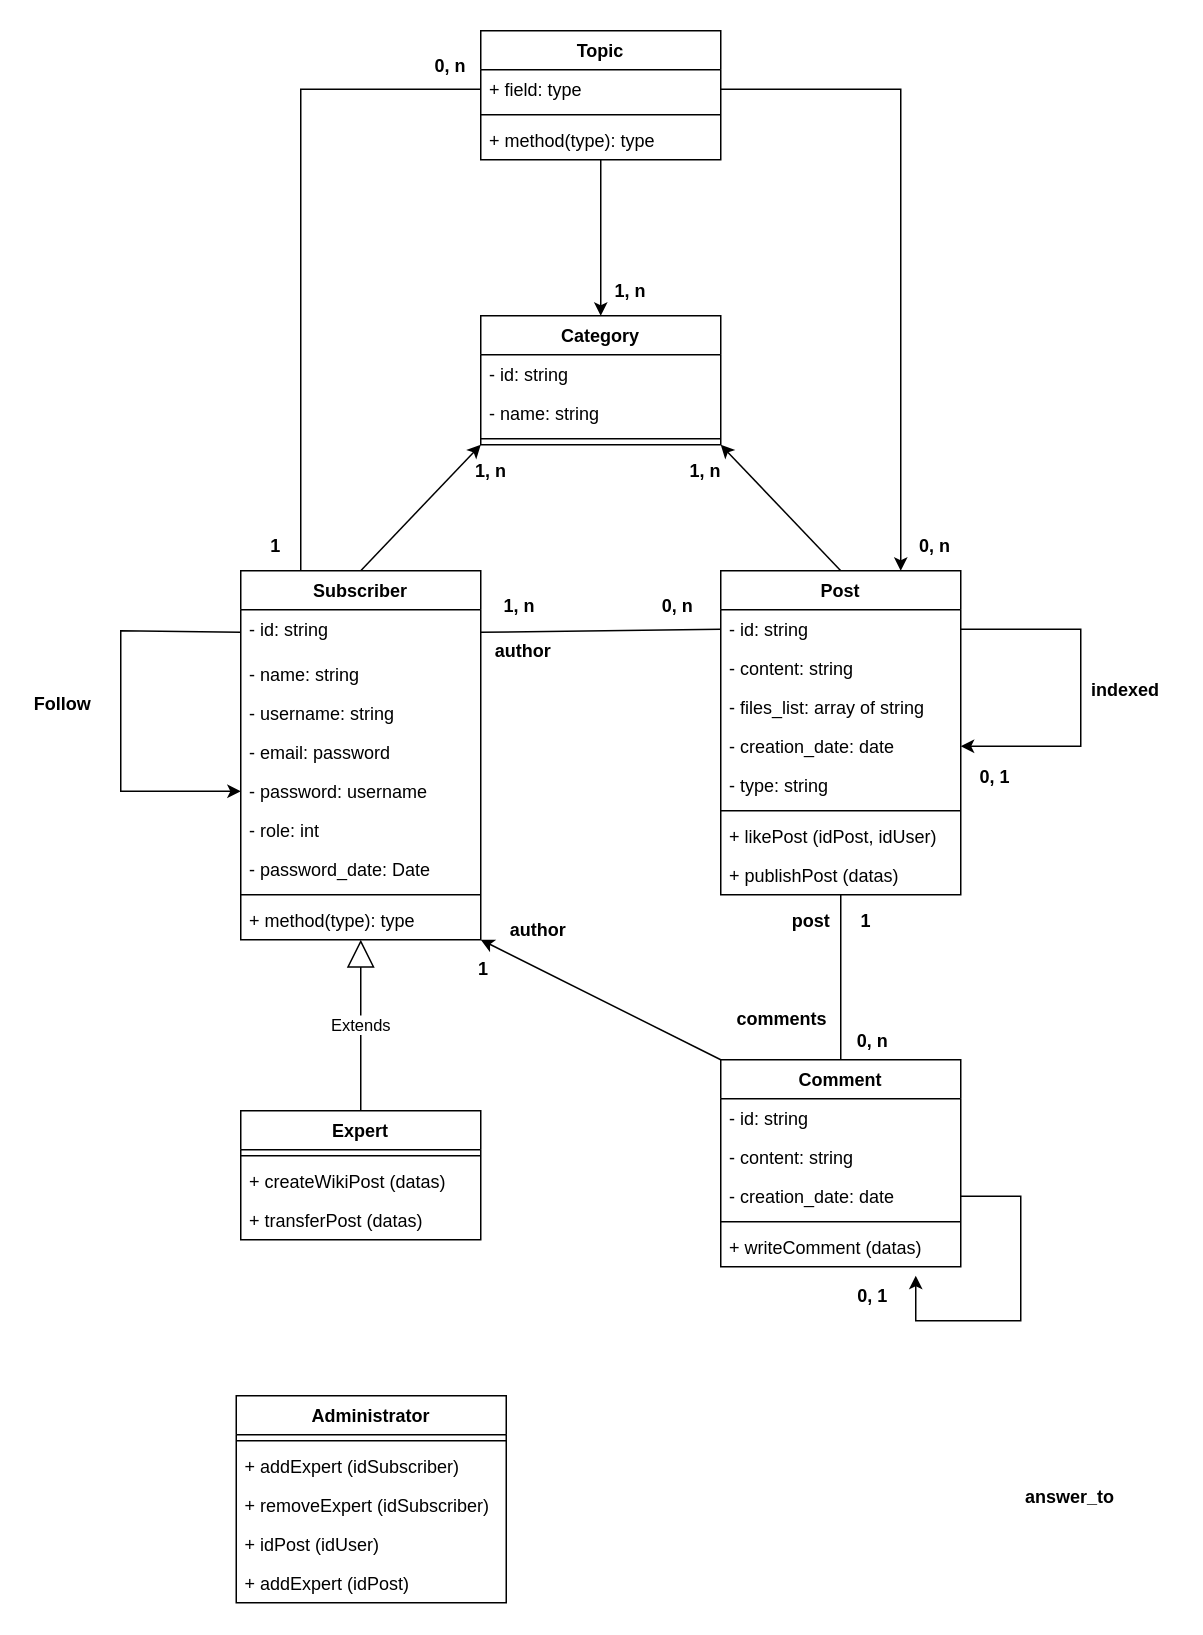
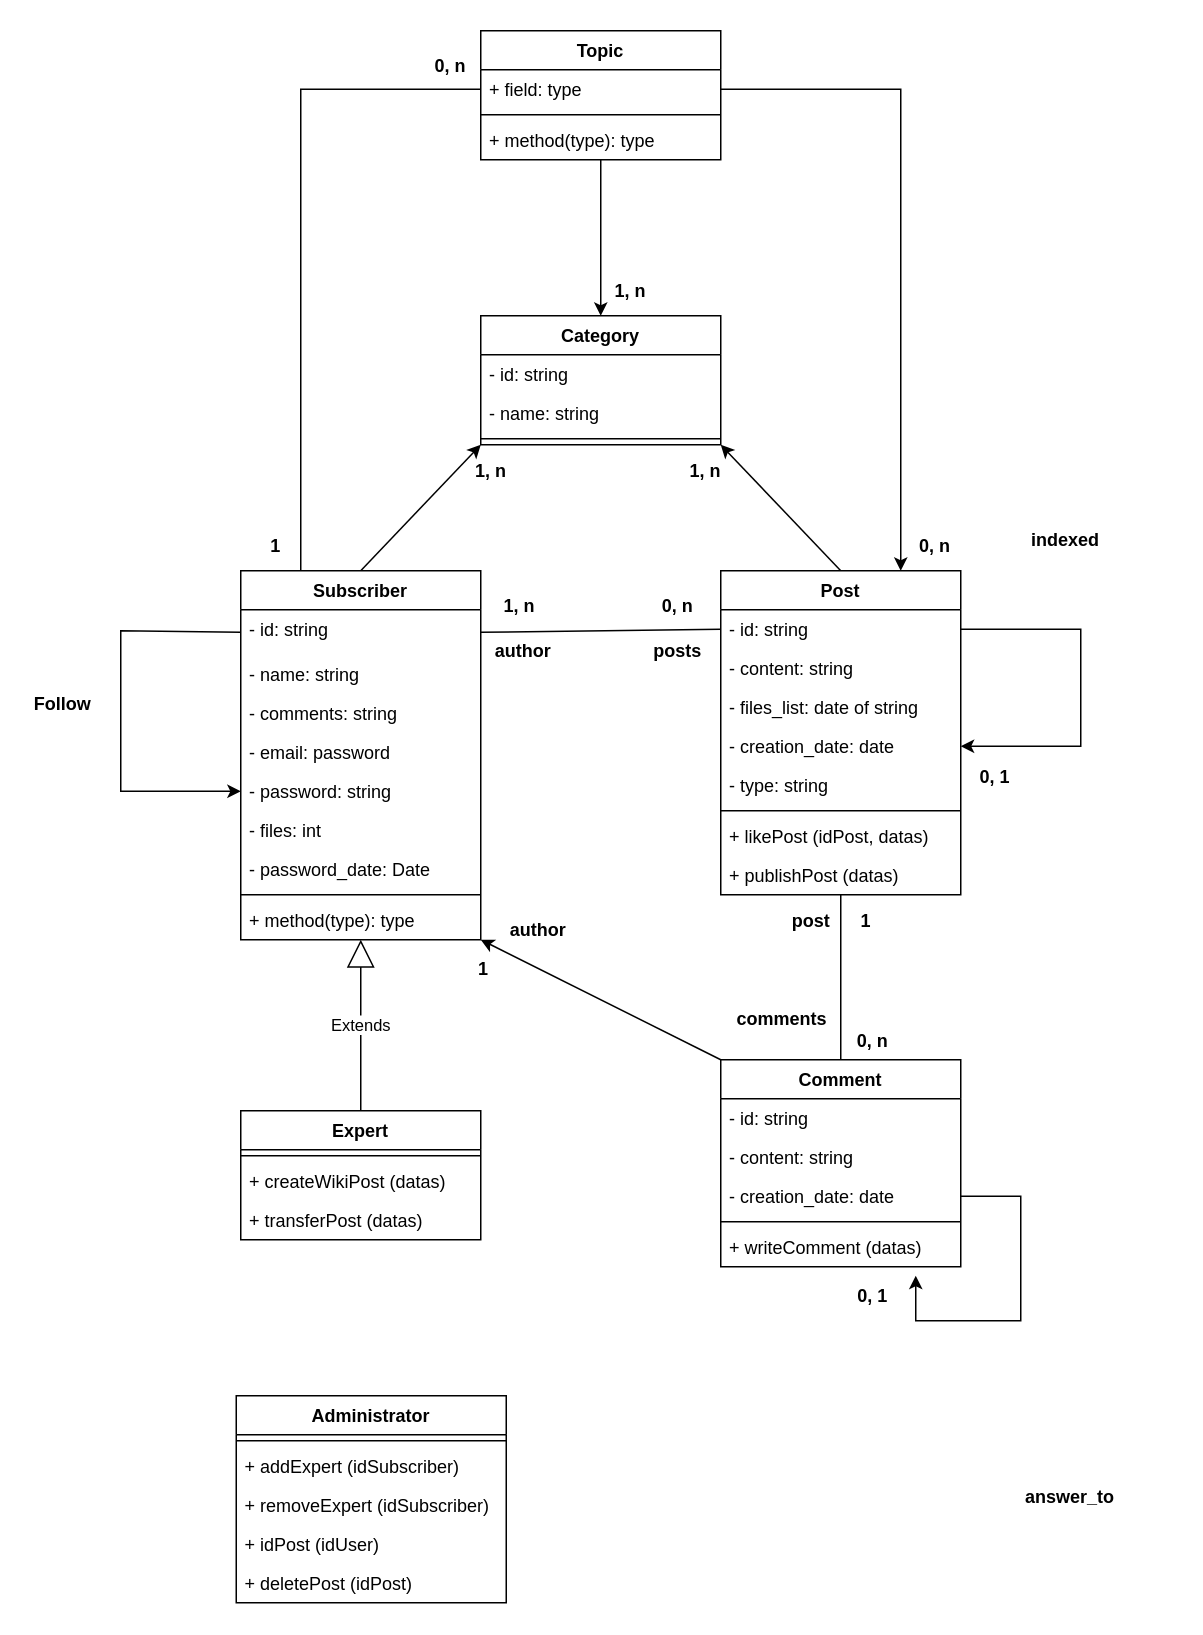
node "posts": added
node "indexed": moved (1126, 689) -> (1066, 539)
node "- files_list: array of string": label "- files_list: array of string" -> "- files_list: date of string"
node "- username: string": label "- username: string" -> "- comments: string"
node "- password: username": label "- password: username" -> "- password: string"
node "- role: int": label "- role: int" -> "- files: int"
node "+ likePost (idPost, idUser)": label "+ likePost (idPost, idUser)" -> "+ likePost (idPost, datas)"
node "+ addExpert (idPost)": label "+ addExpert (idPost)" -> "+ deletePost (idPost)"
